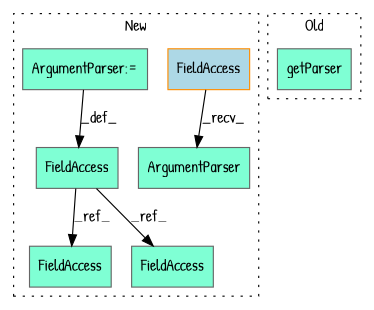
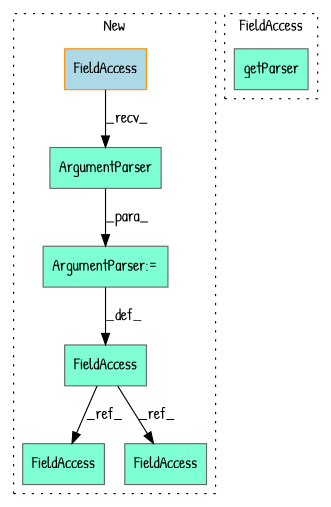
cluster "Old": label "Old" -> "FieldAccess"
edge "ArgumentParser" -> "ArgumentParser:=": added, label "_para_"
